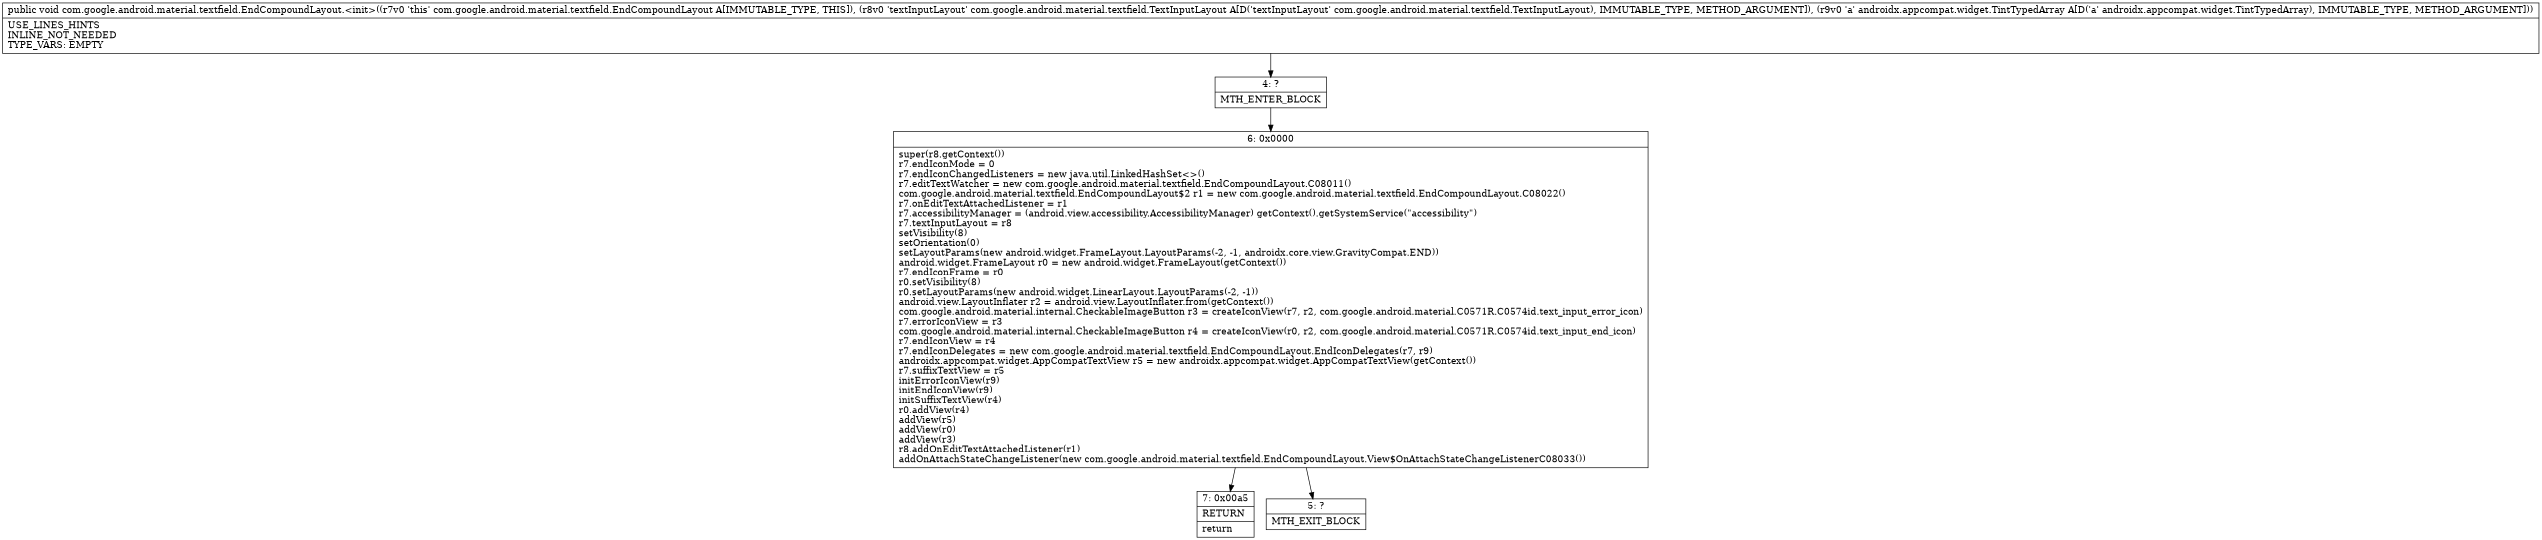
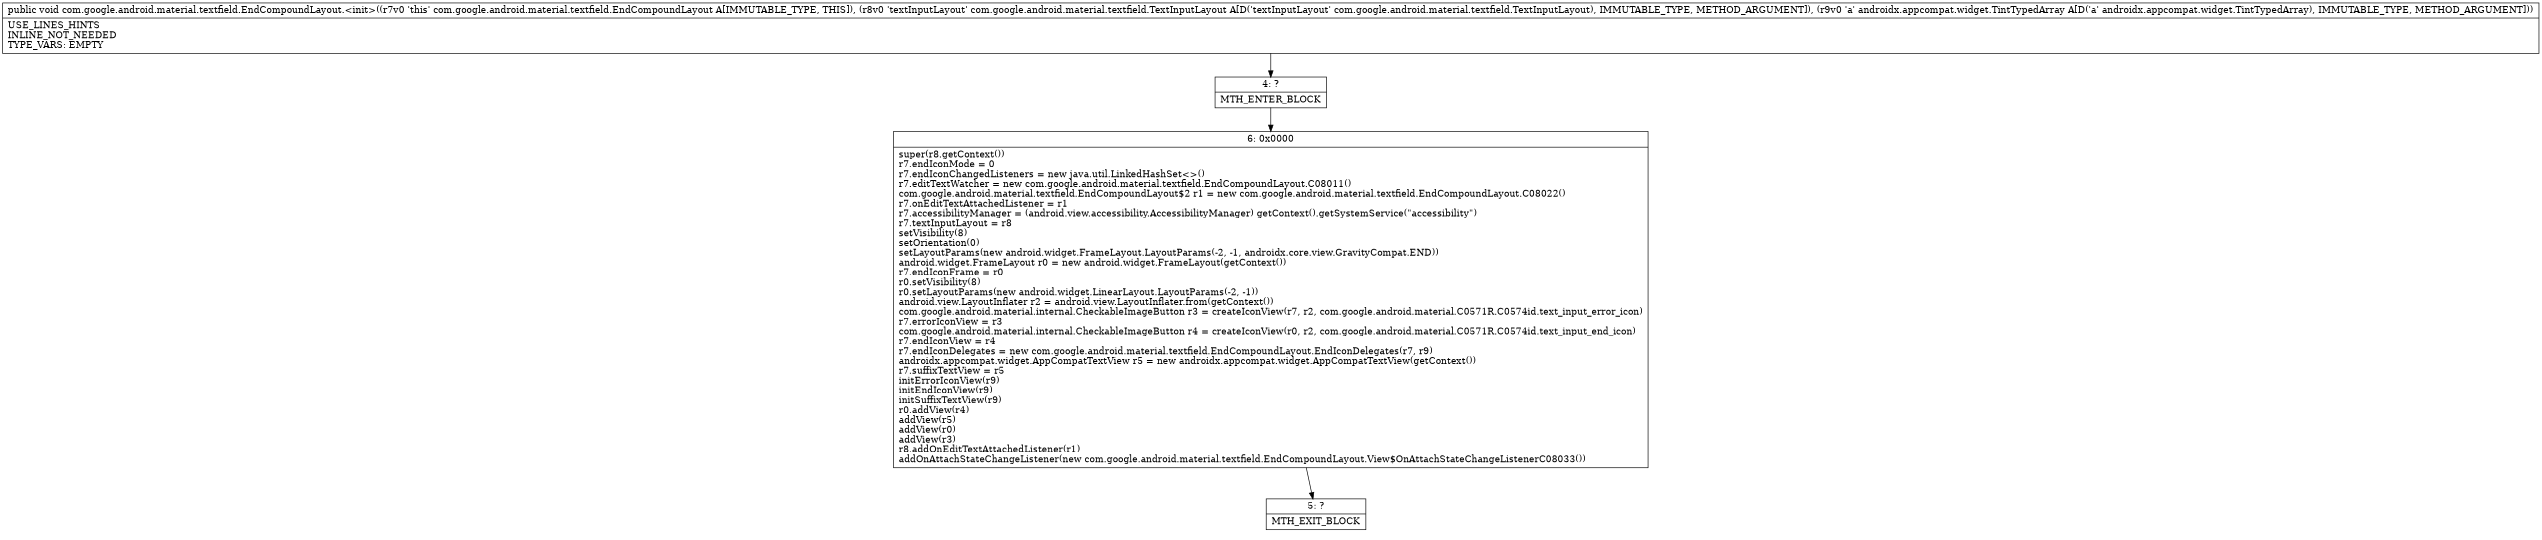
node "6: 0x0000": text "initSuffixTextView(r4)" -> "initSuffixTextView(r9)"
node "7: 0x00a5": removed
